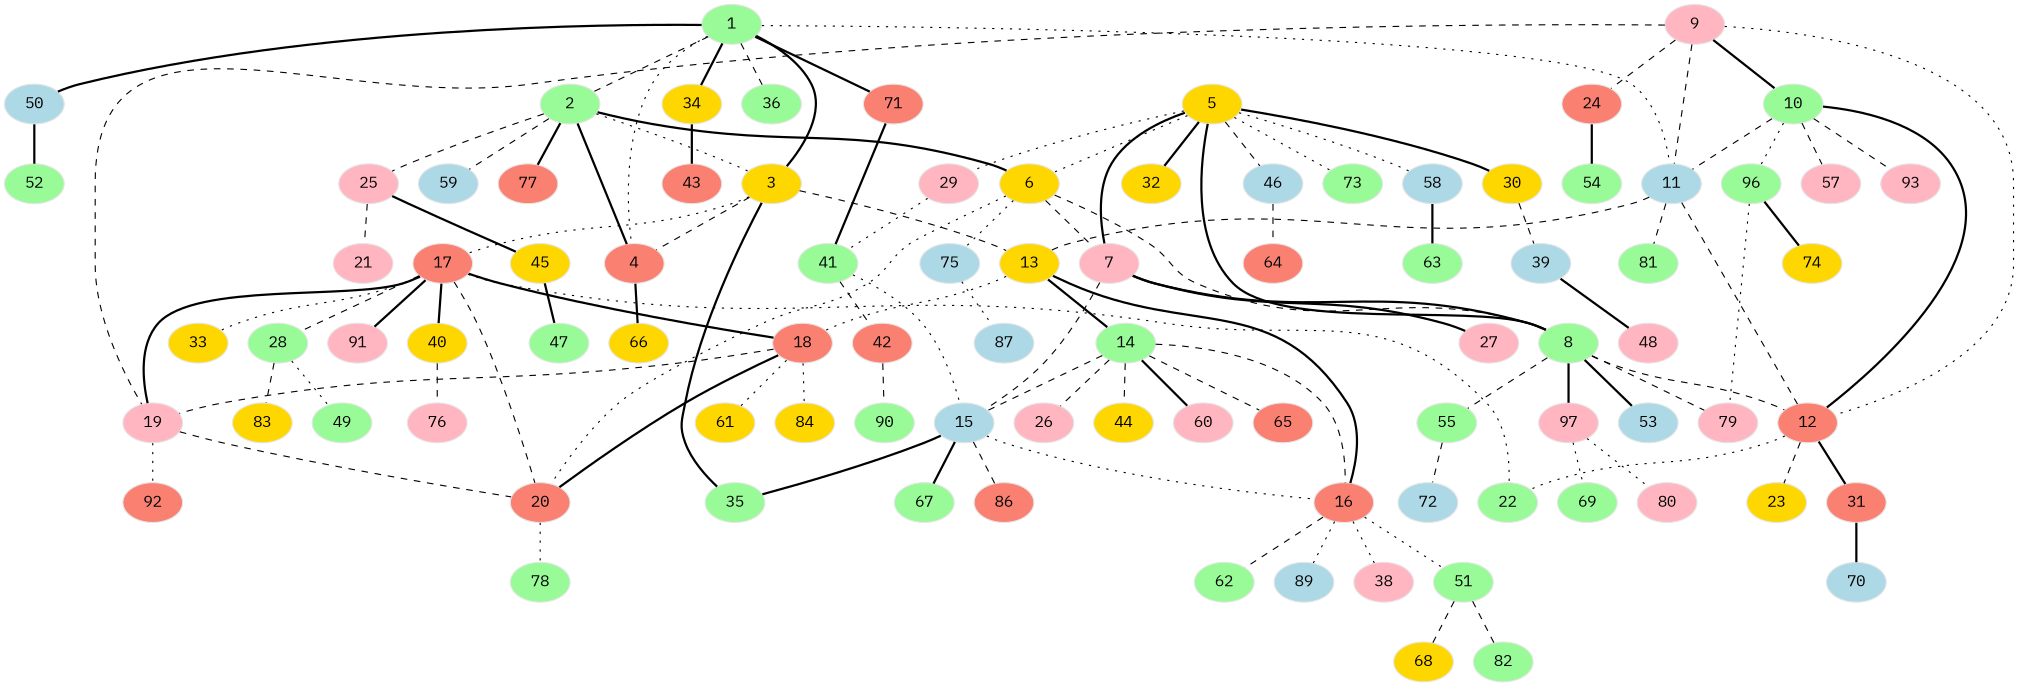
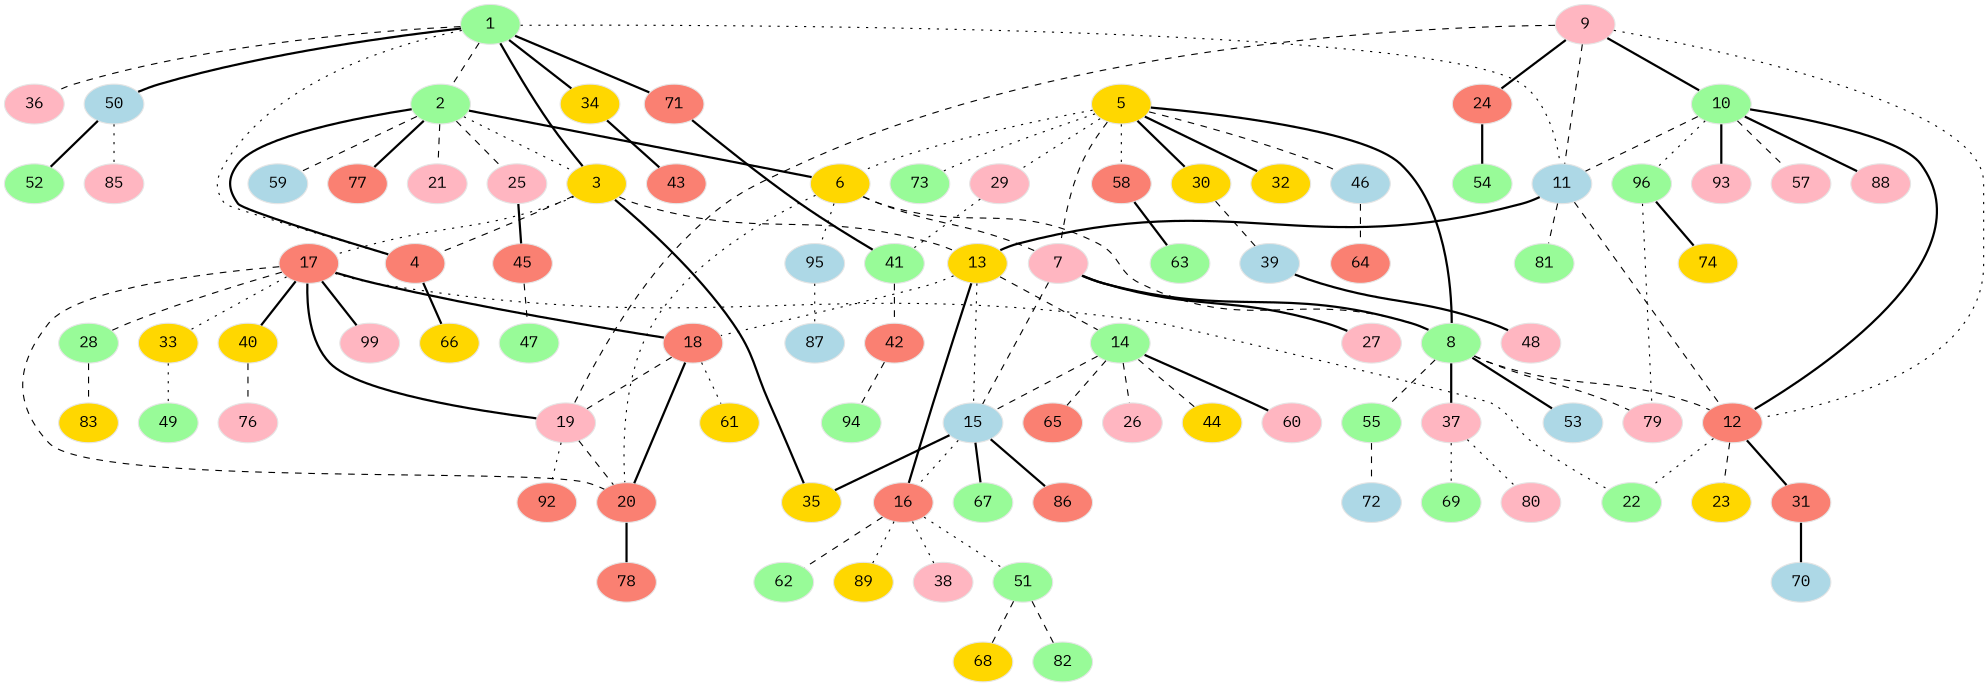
edge "9" -- "24": style dashed -> bold
node "36": fillcolor palegreen -> lightpink
edge "10" -- "93": style dashed -> bold
edge "5" -- "7": style bold -> dashed
node "85": added
node "58": fillcolor lightblue -> salmon
node "88": added
edge "25" -- "21": now "2" -- "21"
edge "11" -- "13": style dashed -> bold
node "45": fillcolor gold -> salmon
node "75": label "75" -> "95"
edge "45" -- "47": style bold -> dashed
edge "13" -- "14": style bold -> dashed
edge "41" -- "15": now "13" -- "15"
node "91": label "91" -> "99"
edge "14" -- "16": removed
edge "28" -- "49": now "33" -- "49"
node "84": removed
node "90": label "90" -> "94"
node "97": label "97" -> "37"
edge "15" -- "86": style dashed -> bold
node "35": fillcolor palegreen -> gold
edge "20" -- "78": style dotted -> bold
node "78": fillcolor palegreen -> salmon
node "89": fillcolor lightblue -> gold
